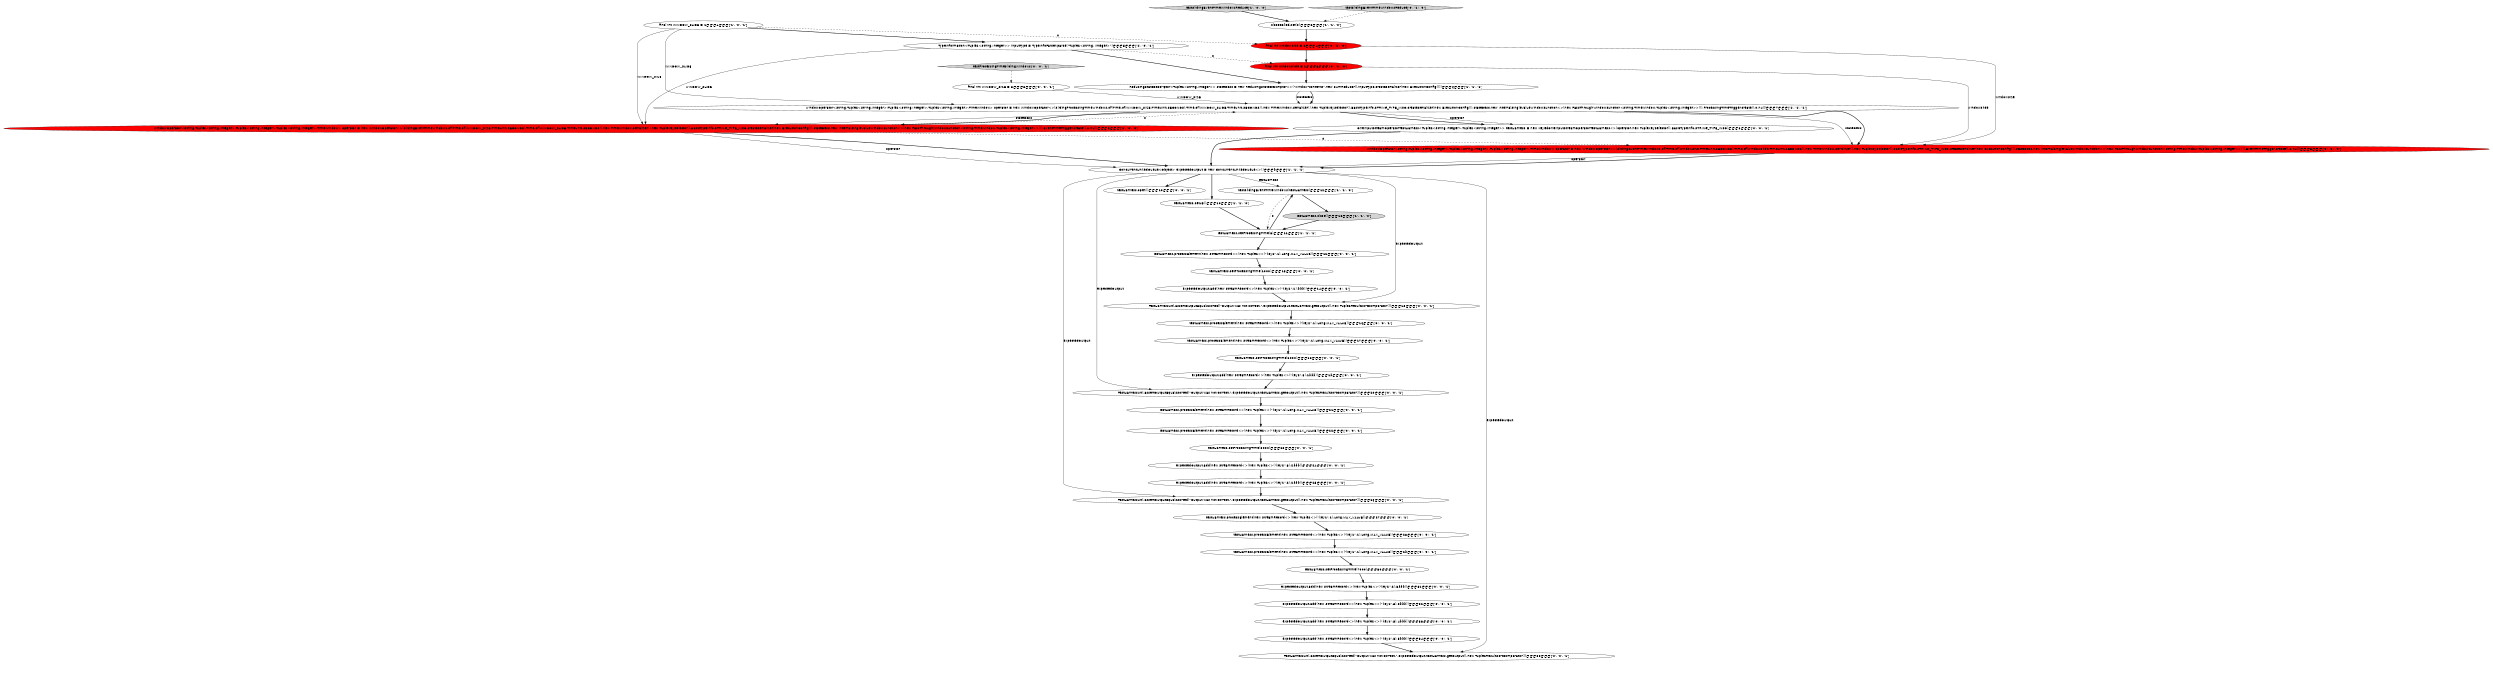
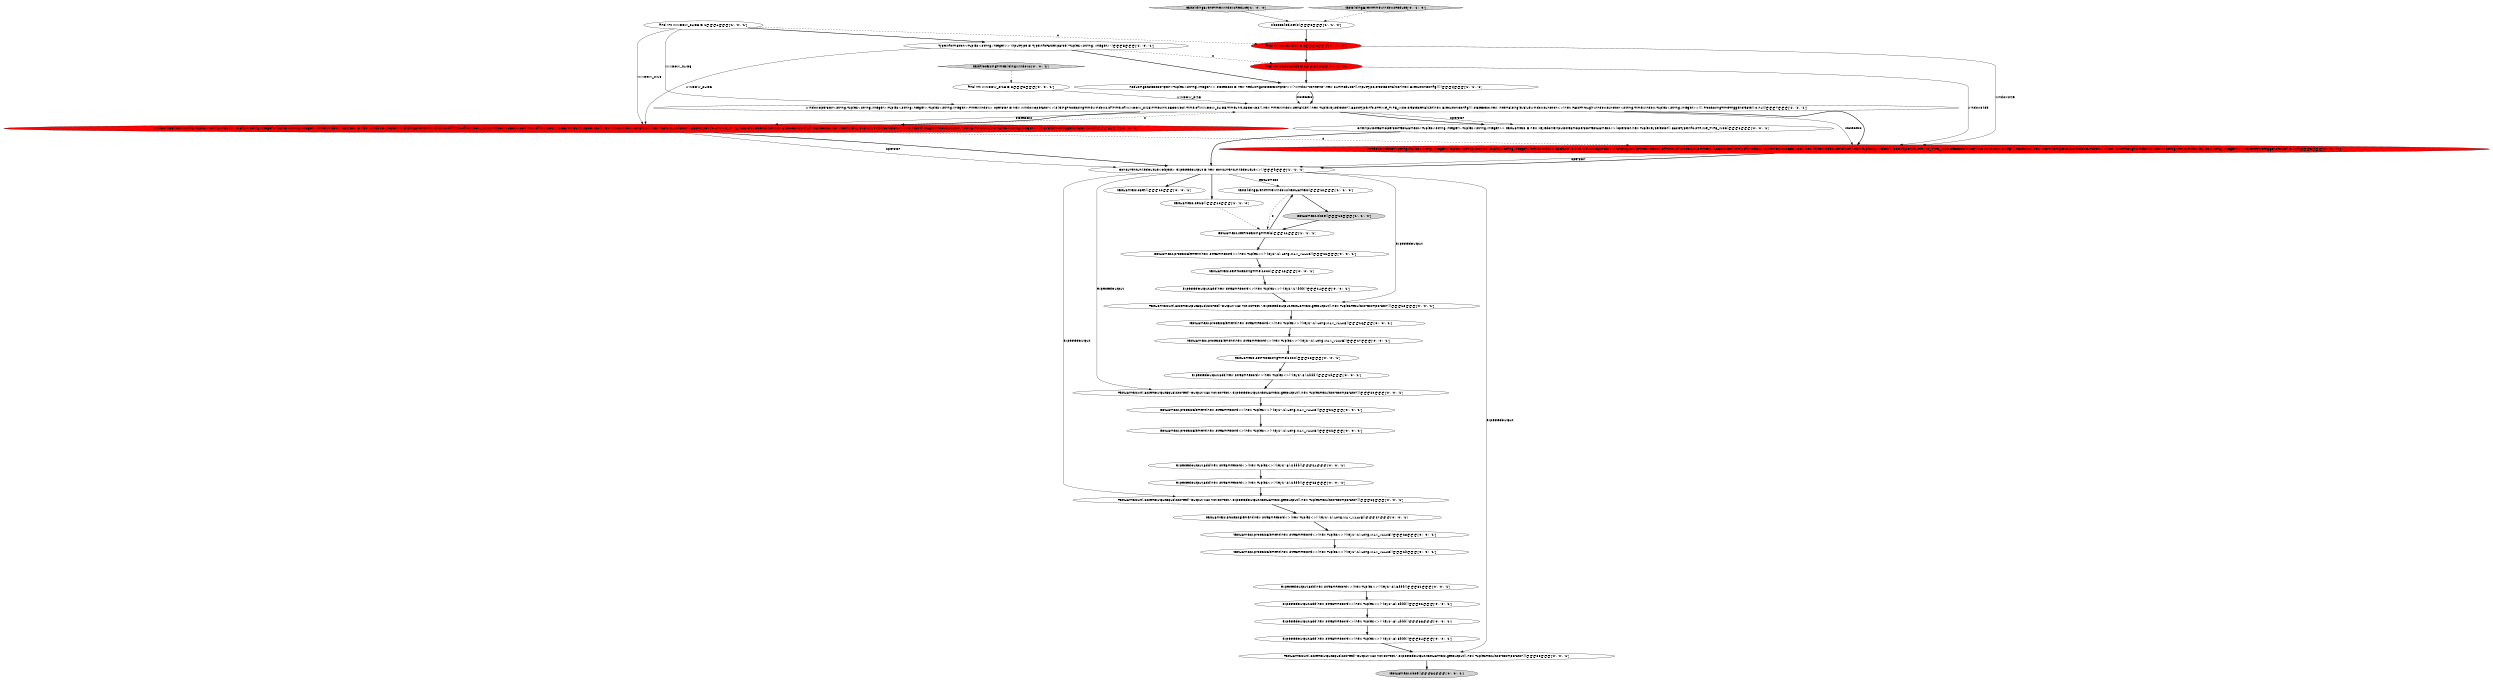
edge "testSlidingEventTimeWindowsReduce['1', '0', '0']" -> "closeCalled.set(0)@@@3@@@['1', '1', '0']": style bold -> solid
edge "testHarness.setup()@@@10@@@['1', '1', '0']" -> "testHarness.setProcessingTime(3)@@@11@@@['1', '1', '1']": style bold -> dashed
node "testHarness.setProcessingTime(3000)@@@23@@@['0', '0', '1']": removed
node "testHarness.setProcessingTime(7000)@@@30@@@['0', '0', '1']": removed
node "testHarness.close()@@@36@@@['0', '0', '1']": added
